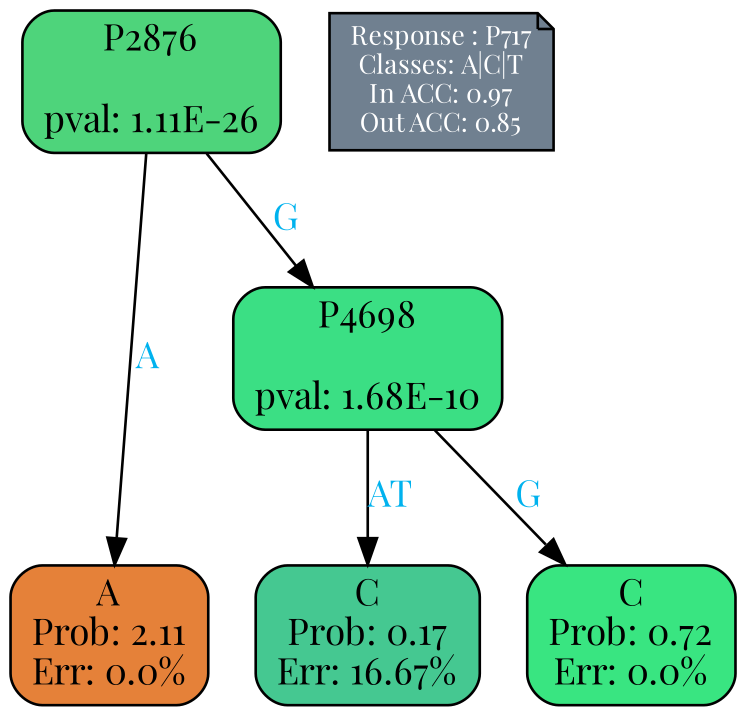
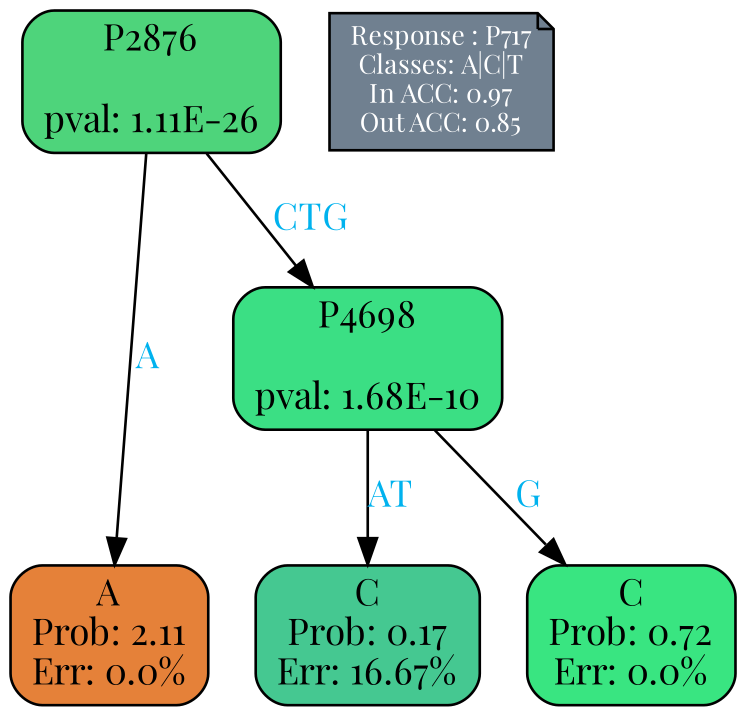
edge "P2876 pval: 1.11E-26" -> "P4698 pval: 1.68E-10": label "G" -> "CTG"
